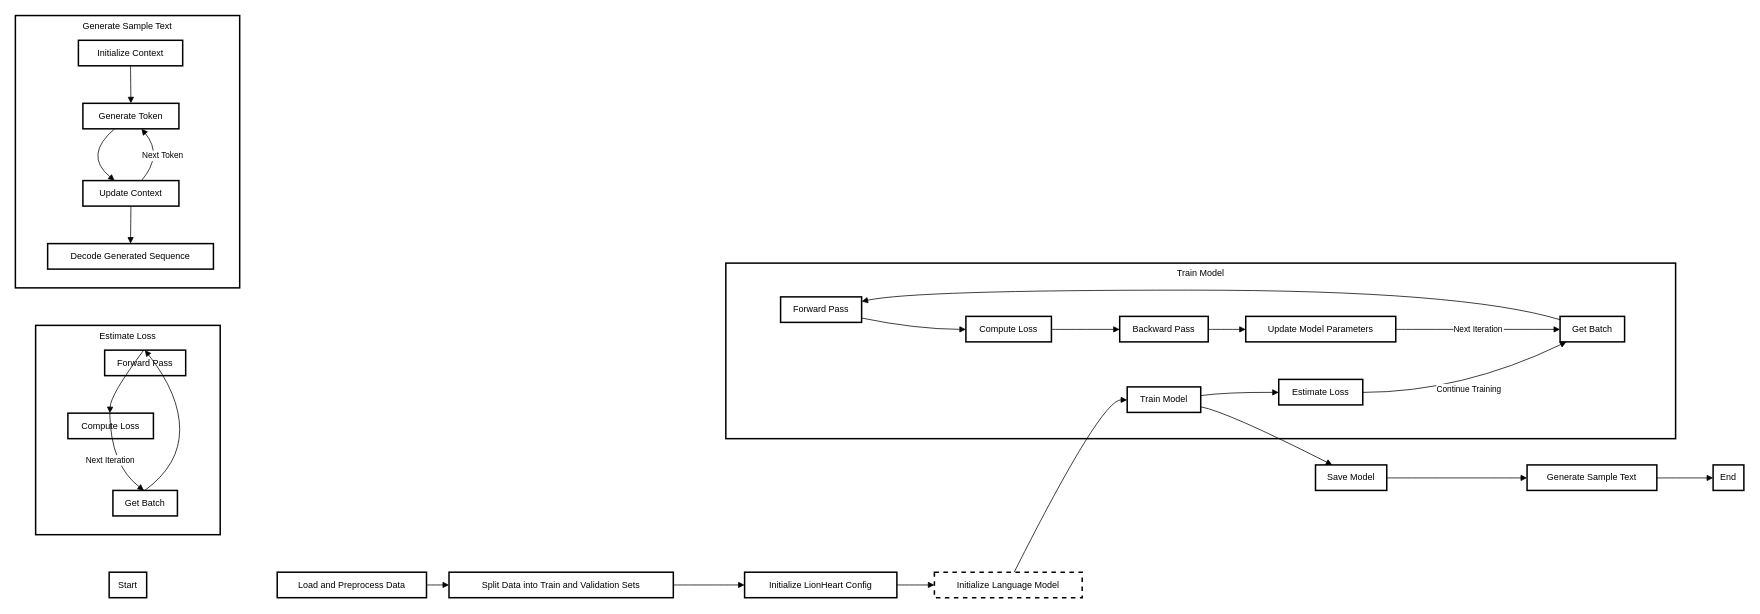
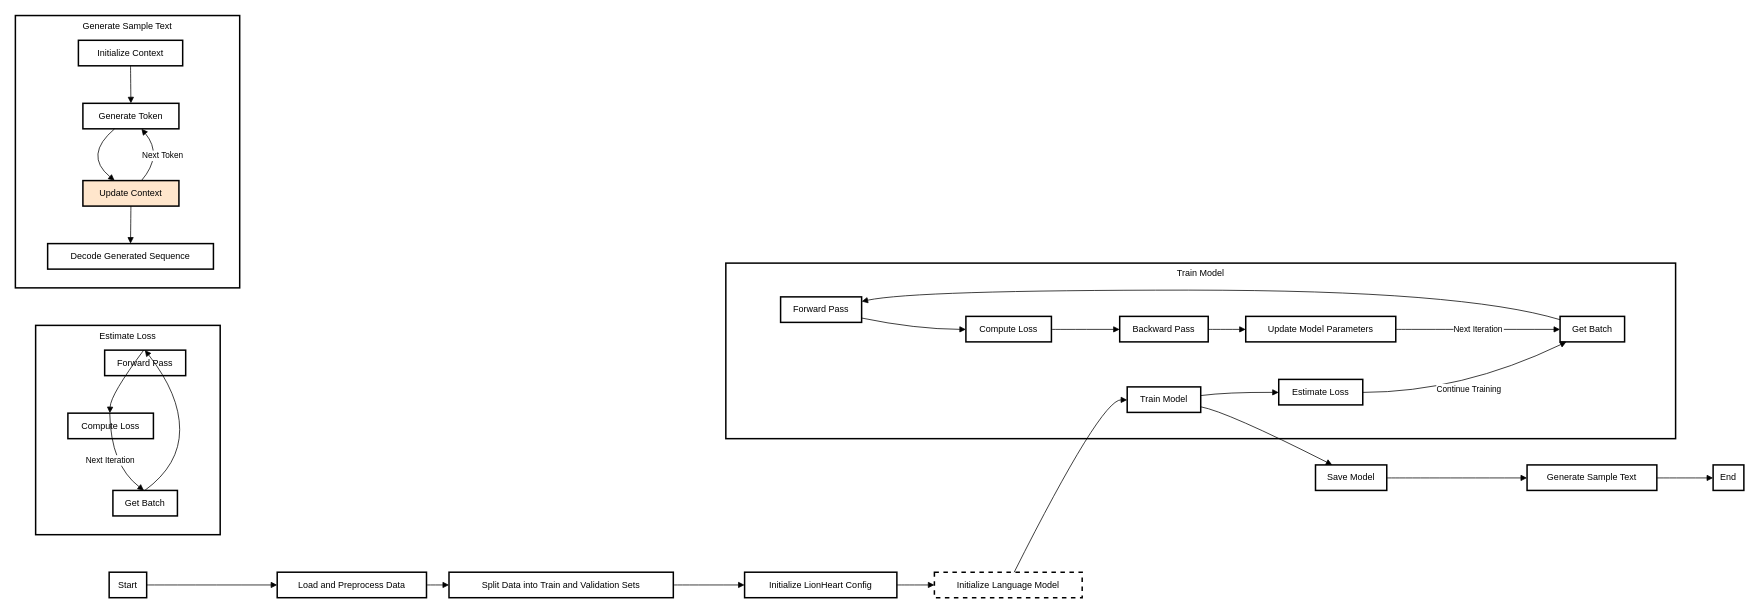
node "Update Context": fillcolor #ffffff -> #ffe6cc
edge "Start" -> "Load and Preprocess Data": added
